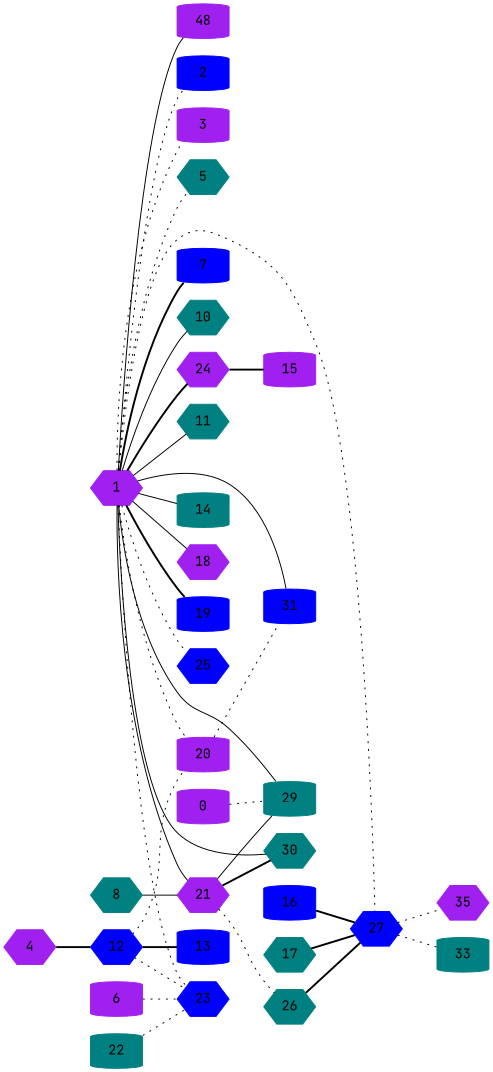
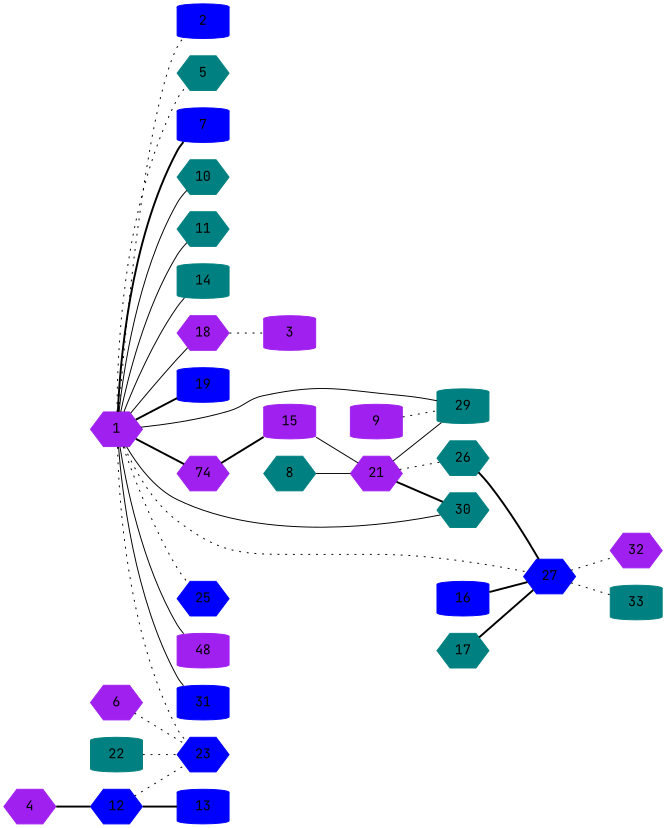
edge "3" -- "1": now "3" -- "18"
node "24": label "24" -> "74"
edge "1" -- "21": now "15" -- "21"
node "20": removed
node "0": label "0" -> "9"
node "35": label "35" -> "32"
node "6": shape cylinder -> hexagon
